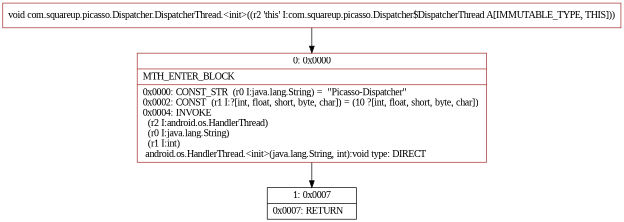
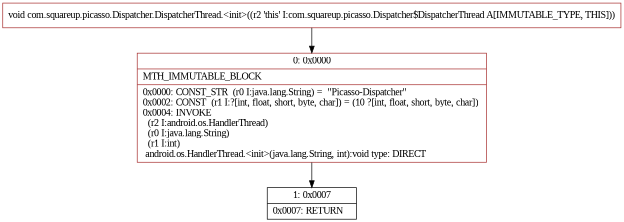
node "0: 0x0000": text "MTH_ENTER_BLOCK" -> "MTH_IMMUTABLE_BLOCK"
